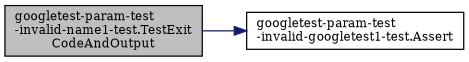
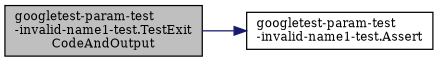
node "googletest-param-test -invalid-googletest1-test.Assert": label "googletest-param-test -invalid-googletest1-test.Assert" -> "googletest-param-test -invalid-name1-test.Assert"
